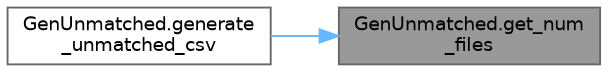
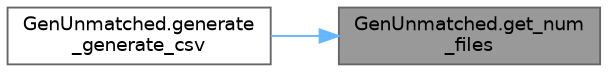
node "GenUnmatched.generate _unmatched_csv": label "GenUnmatched.generate _unmatched_csv" -> "GenUnmatched.generate _generate_csv"
